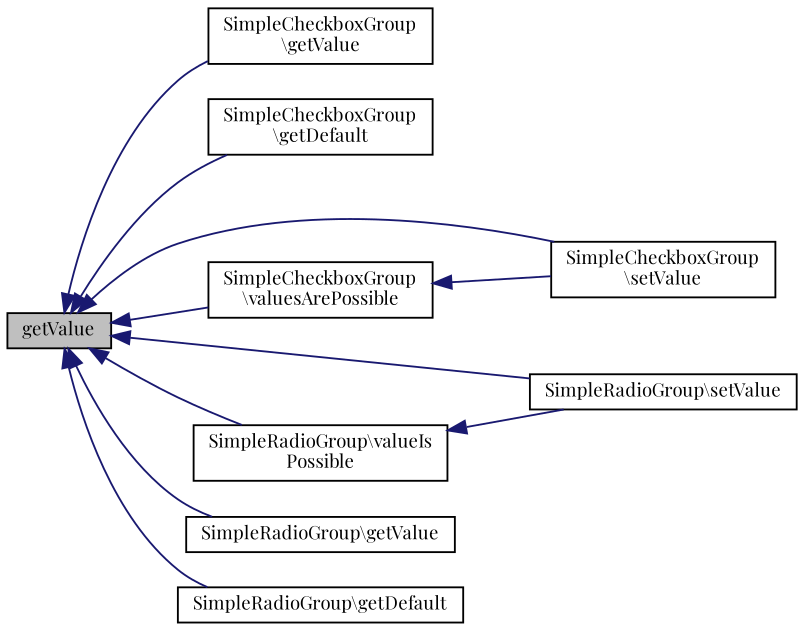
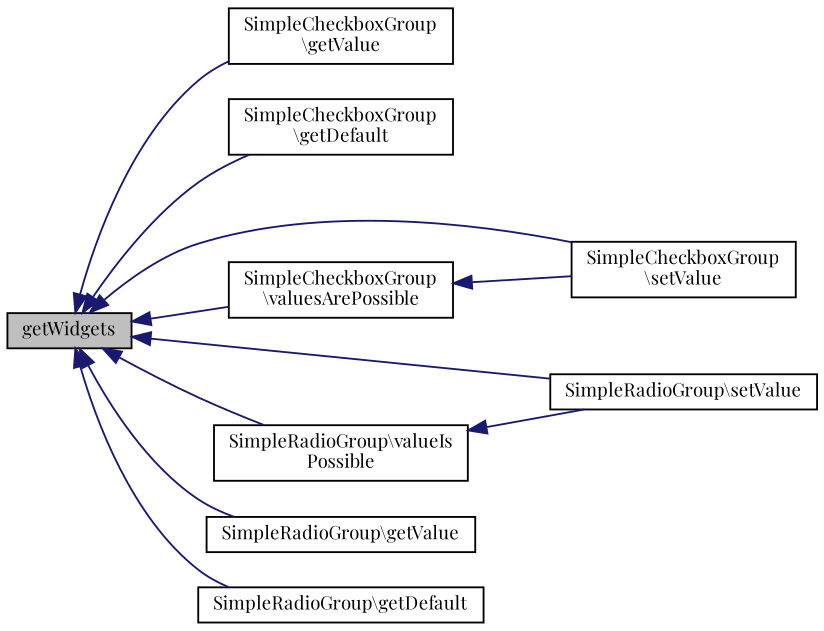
node "getValue": label "getValue" -> "getWidgets"
